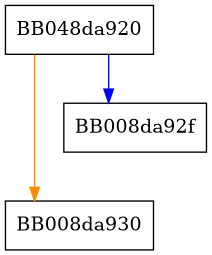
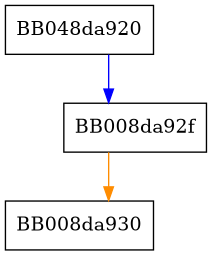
edge "BB048da920" -> "BB008da930": now "BB008da92f" -> "BB008da930"
